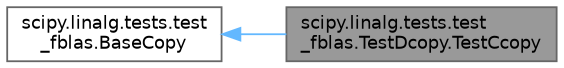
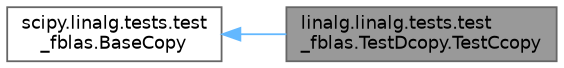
node "scipy.linalg.tests.test _fblas.TestDcopy.TestCcopy": label "scipy.linalg.tests.test _fblas.TestDcopy.TestCcopy" -> "linalg.linalg.tests.test _fblas.TestDcopy.TestCcopy"
